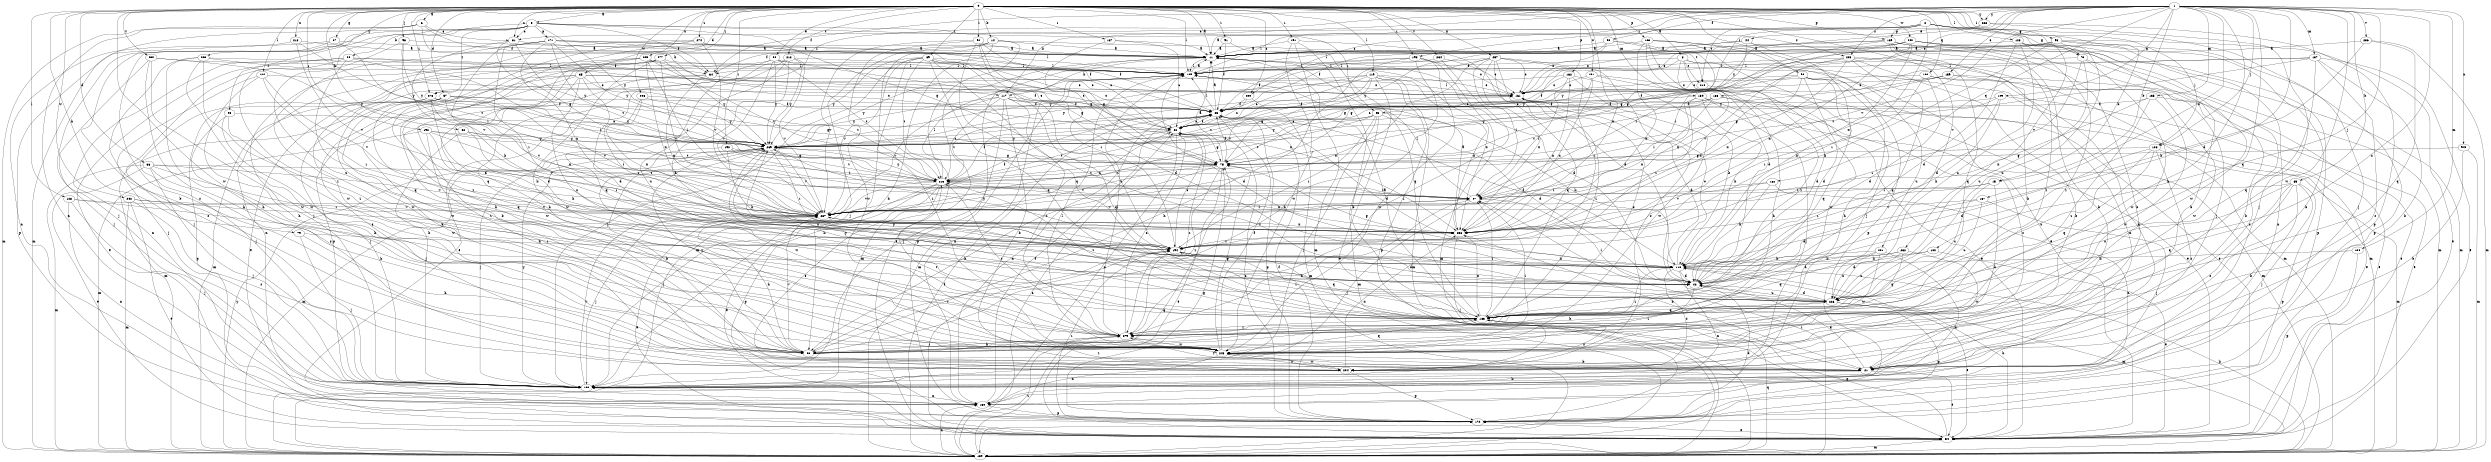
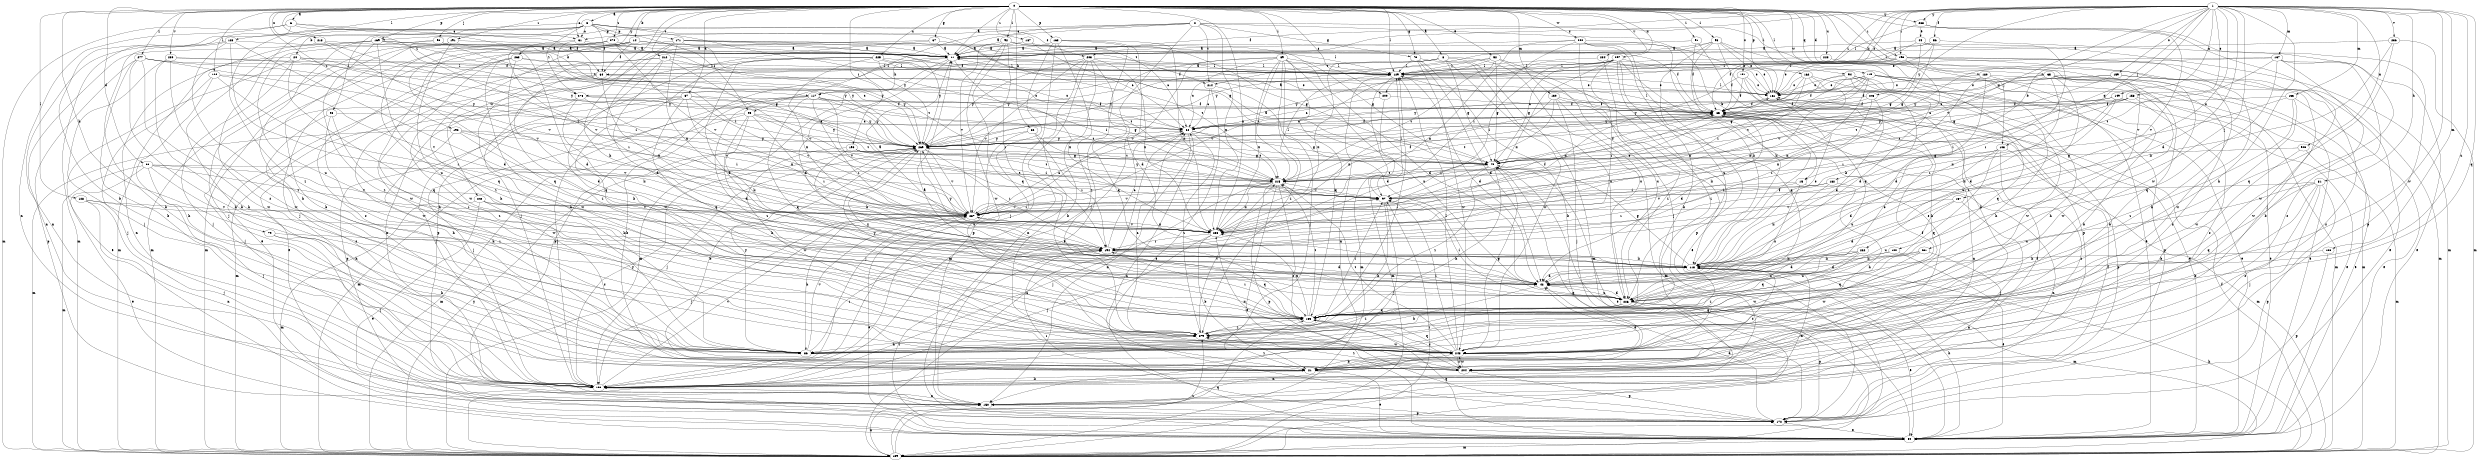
node "223": added
node "85": label "85" -> "81"
